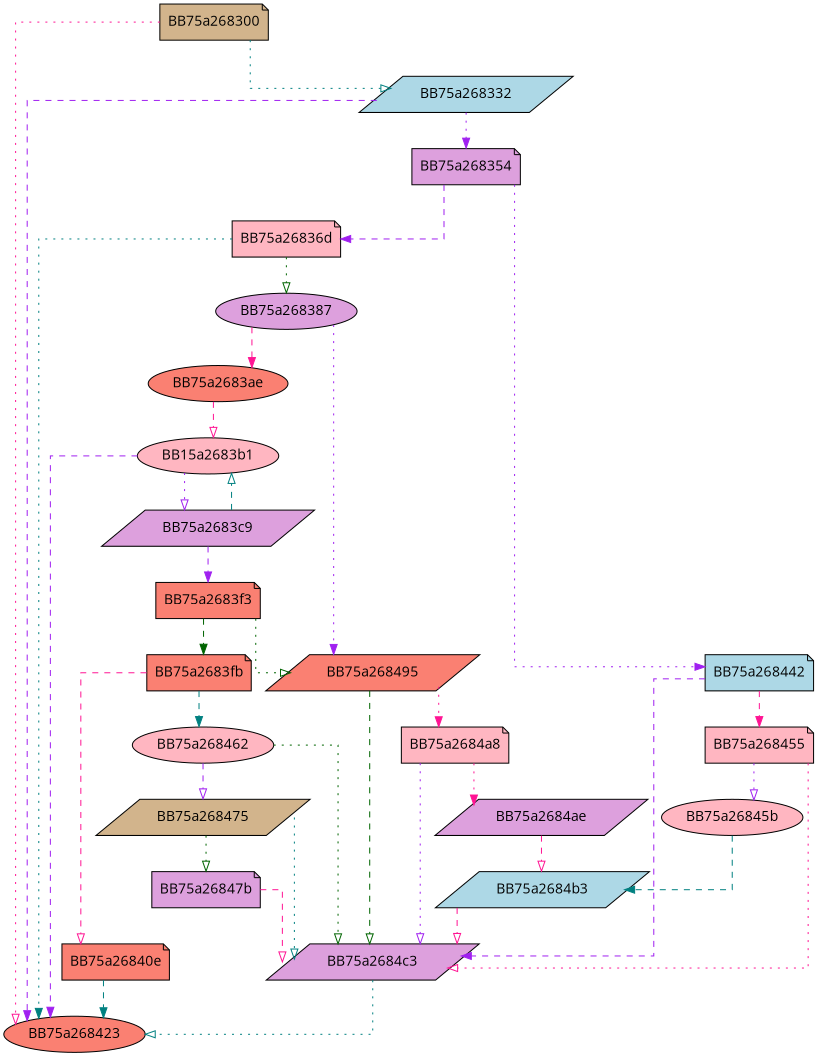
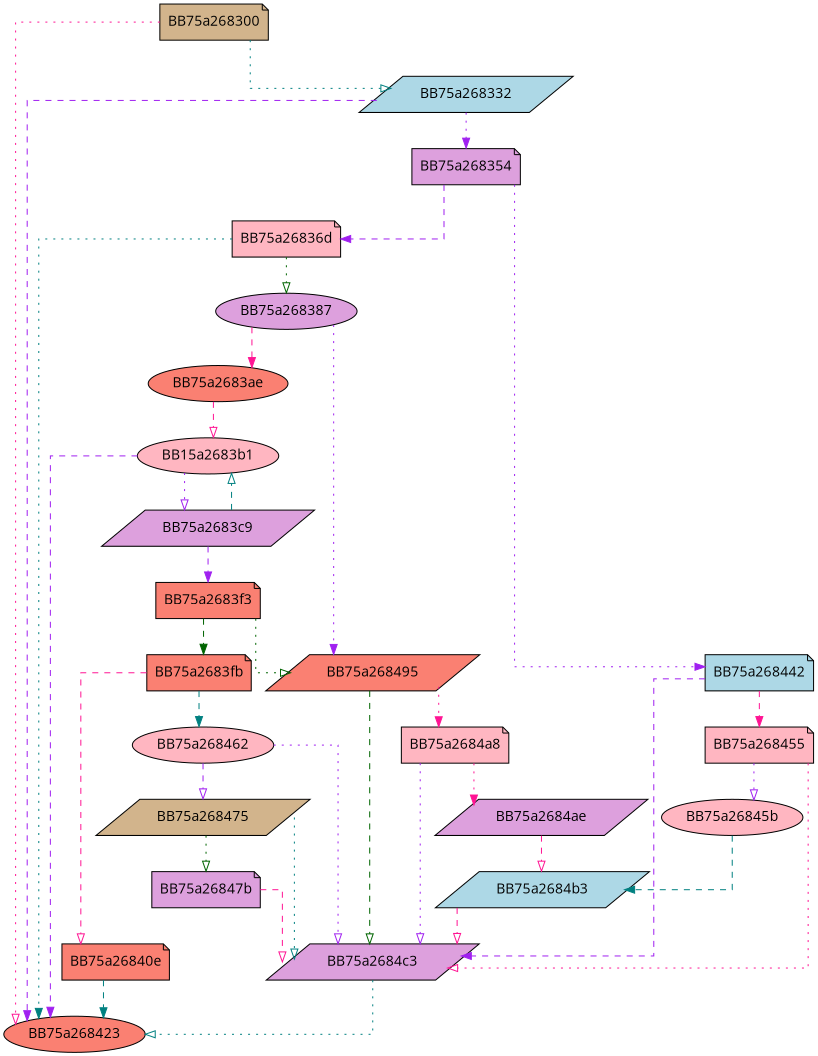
edge "BB75a268462" -> "BB75a2684c3": color darkgreen -> purple
